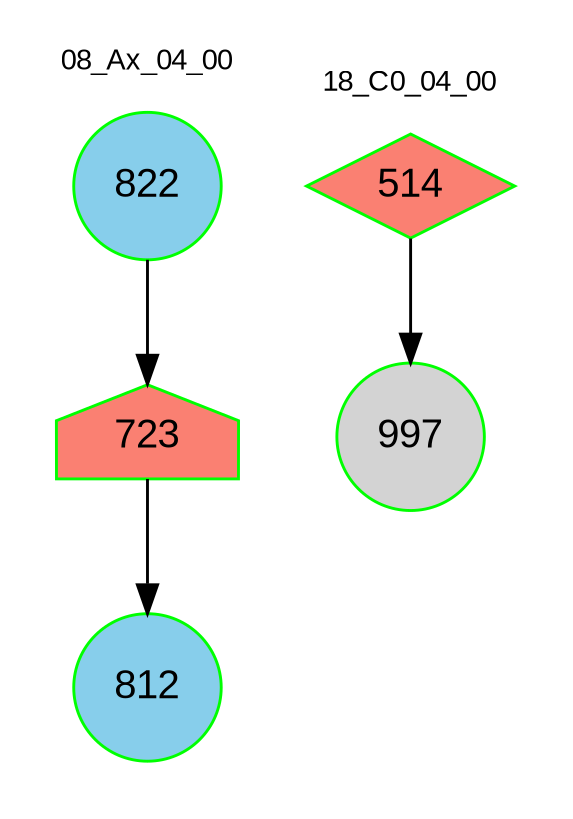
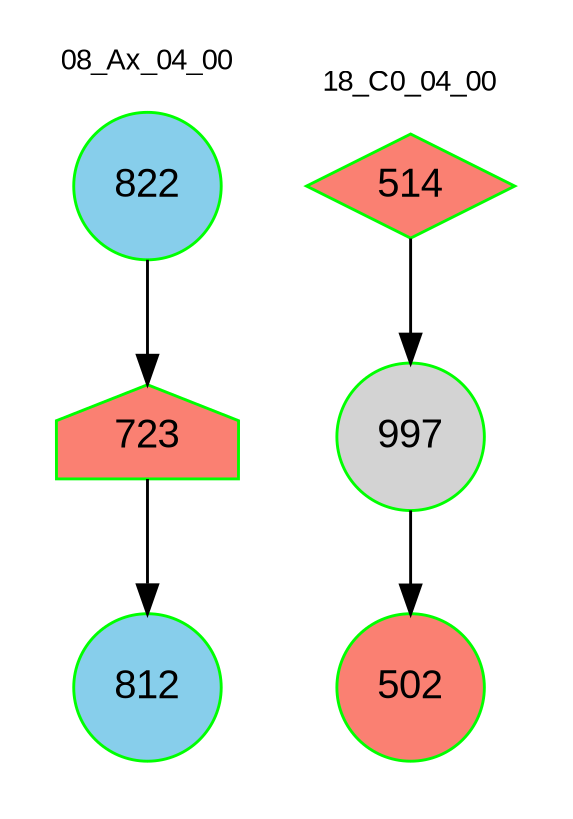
node "502": added
